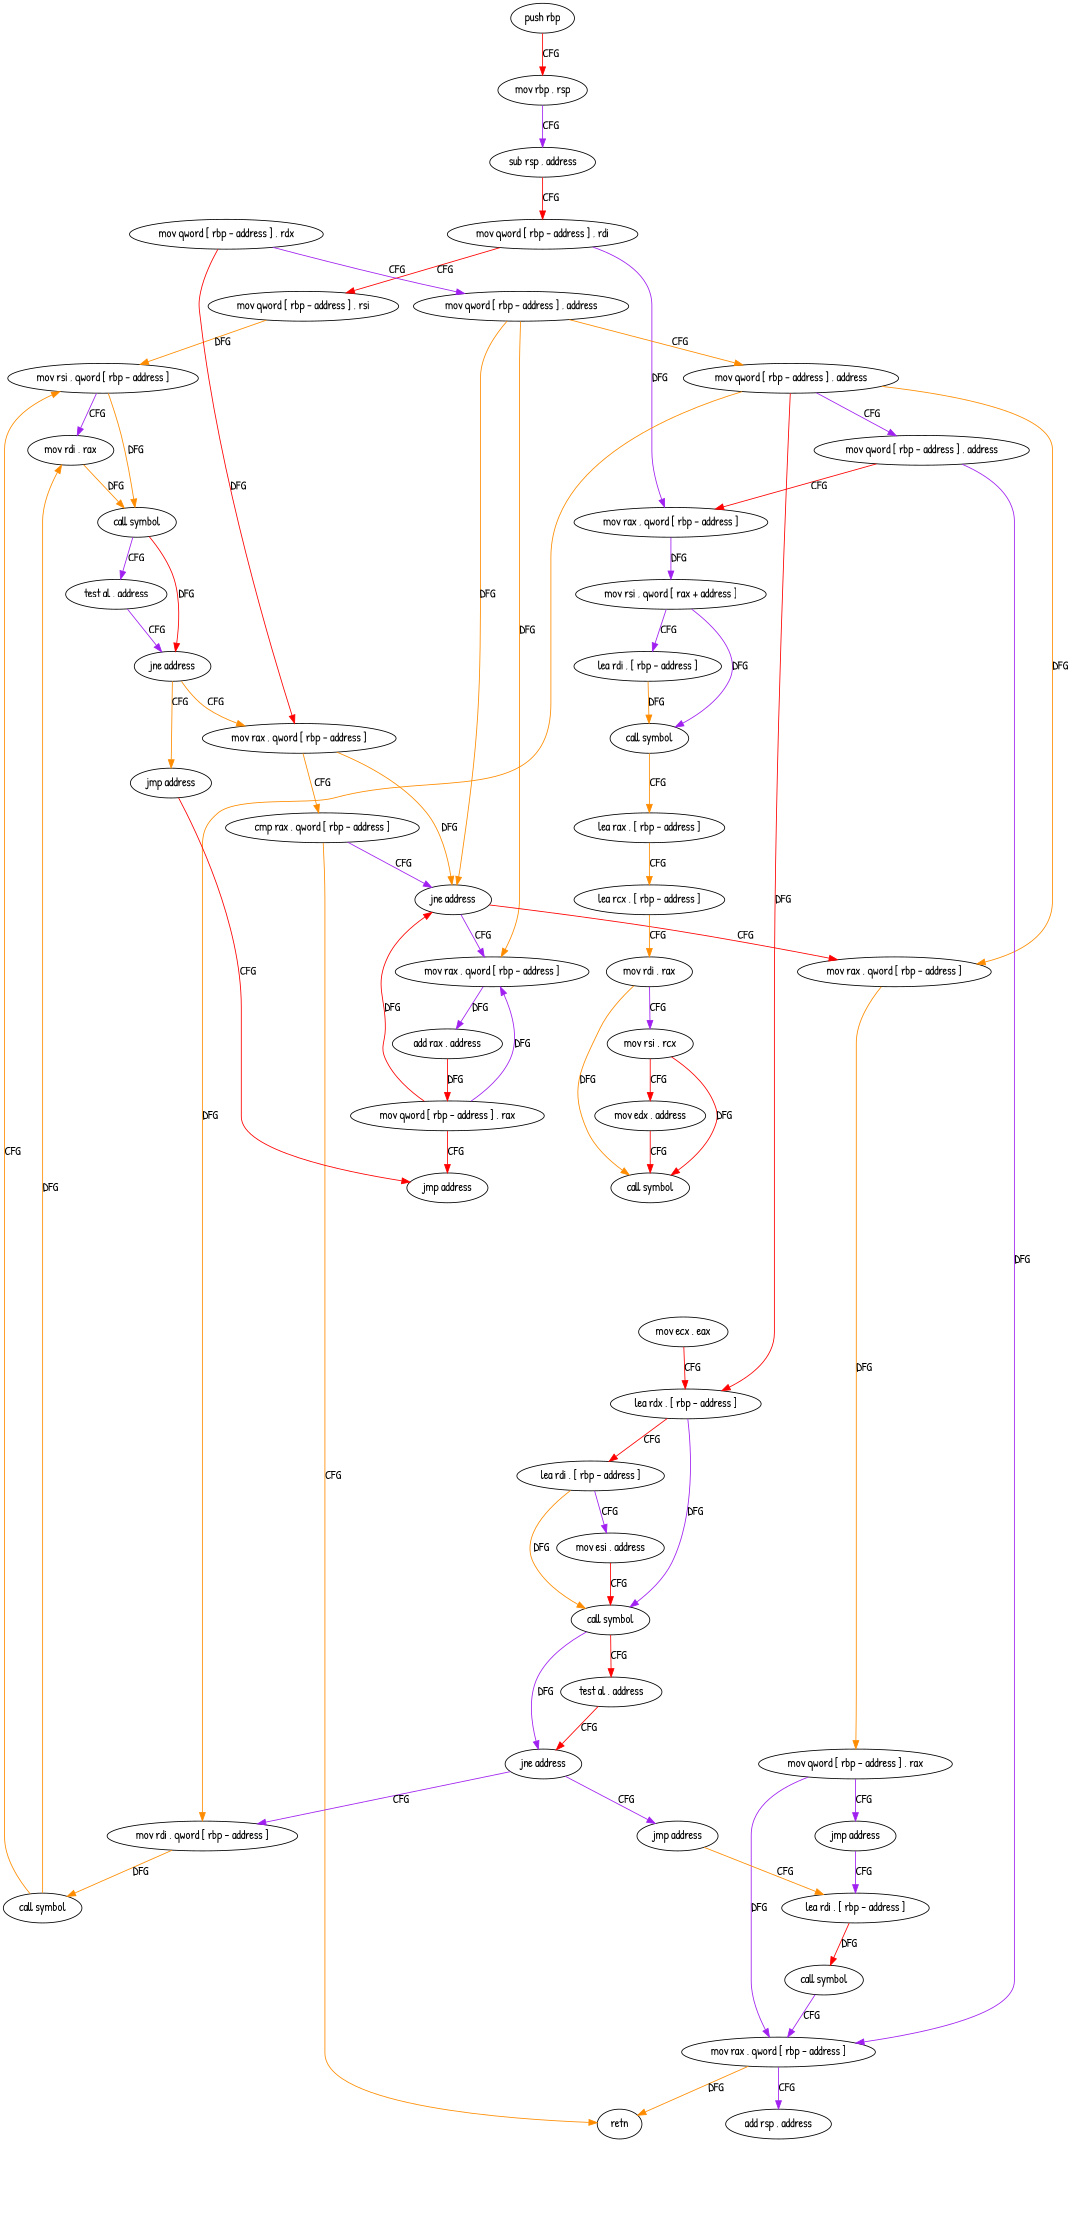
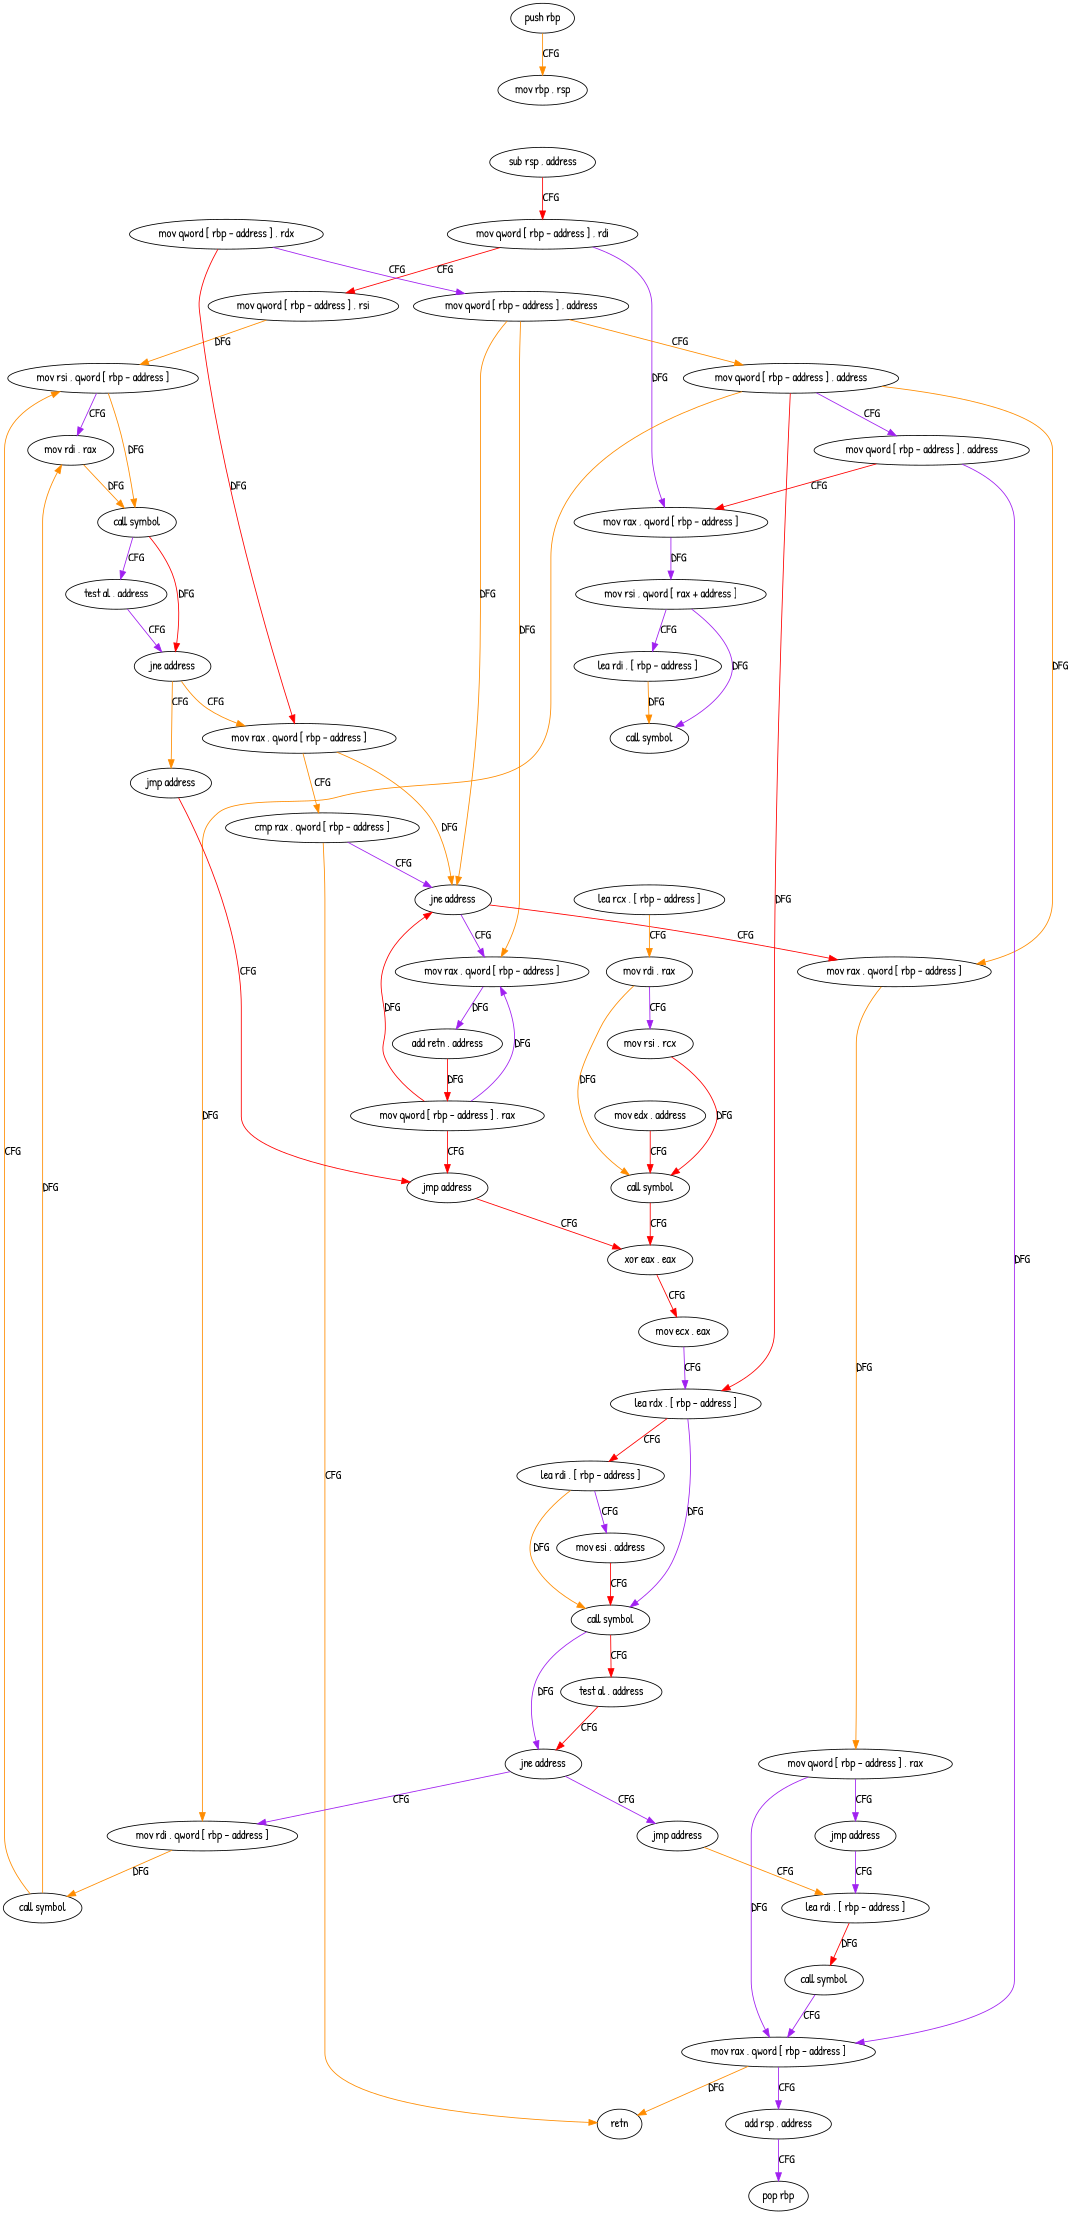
edge "push rbp" -> "mov rbp , rsp": color red -> darkorange
edge "mov rbp , rsp" -> "sub rsp , address": removed, label "CFG"
node "lea rax , [ rbp - address ]": removed
node "add rax , address": label "add rax , address" -> "add retn , address"
edge "mov rsi , rcx" -> "mov edx , address": removed, label "CFG"
node "xor eax , eax": added
edge "mov ecx , eax" -> "lea rdx , [ rbp - address ]": color red -> purple
node "pop rbp": added
